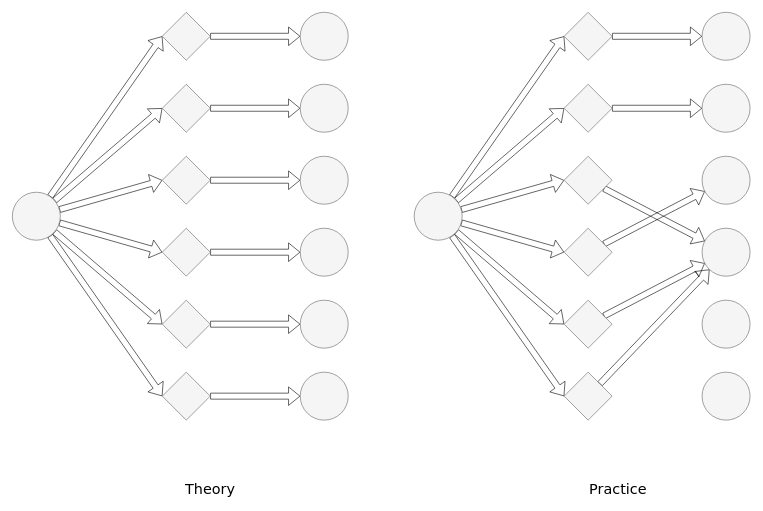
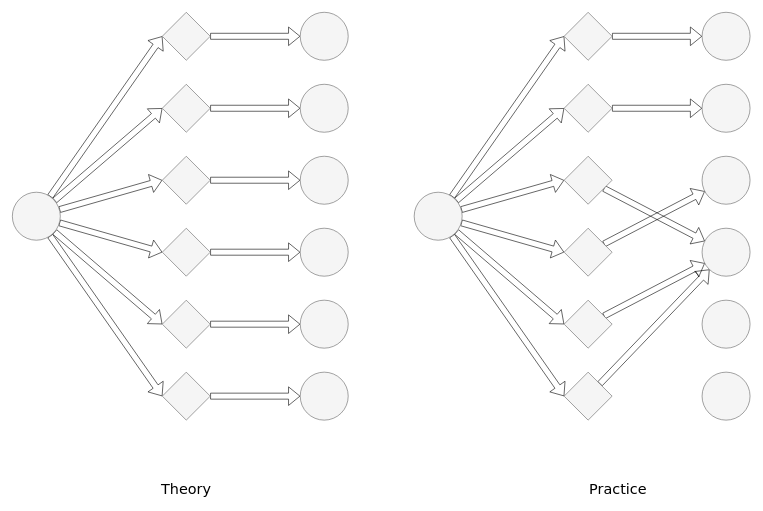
node "Theory": moved (210, 489) -> (186, 489)
